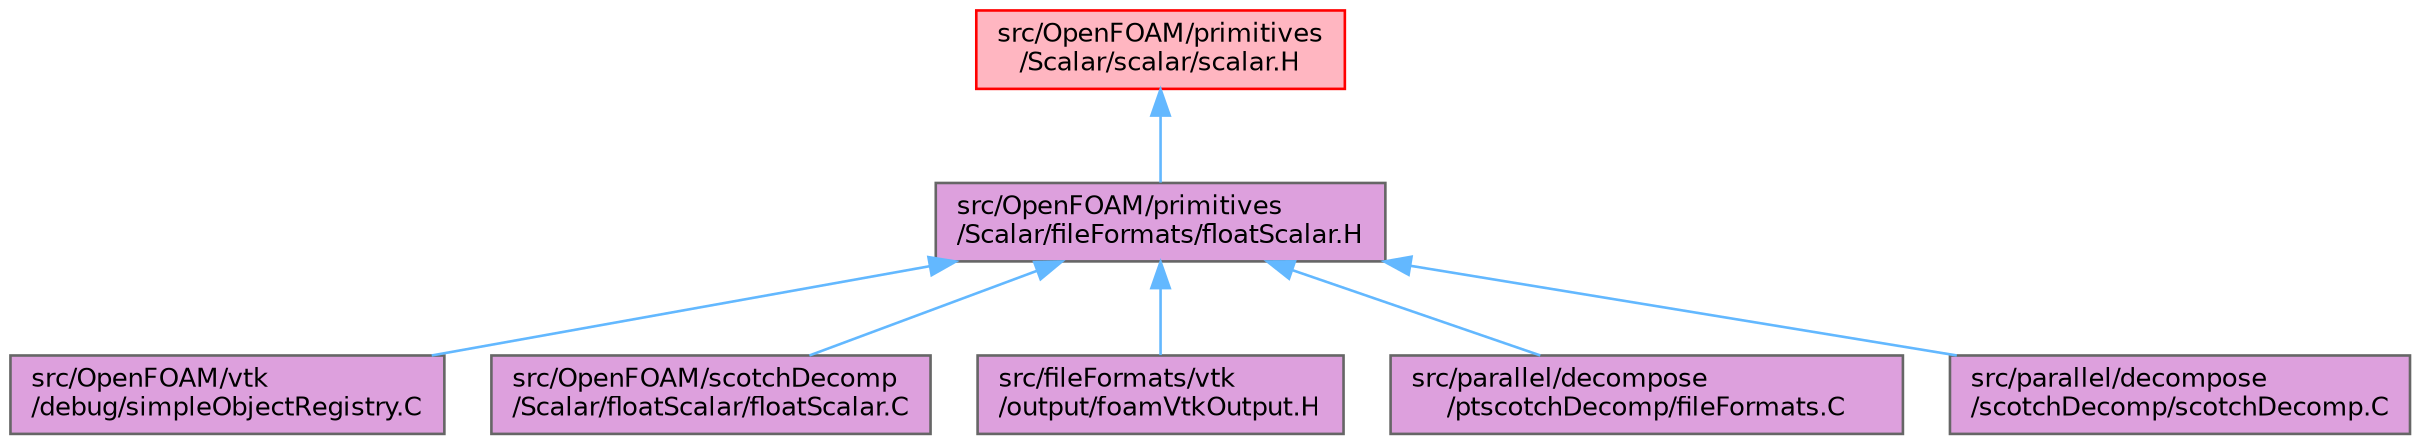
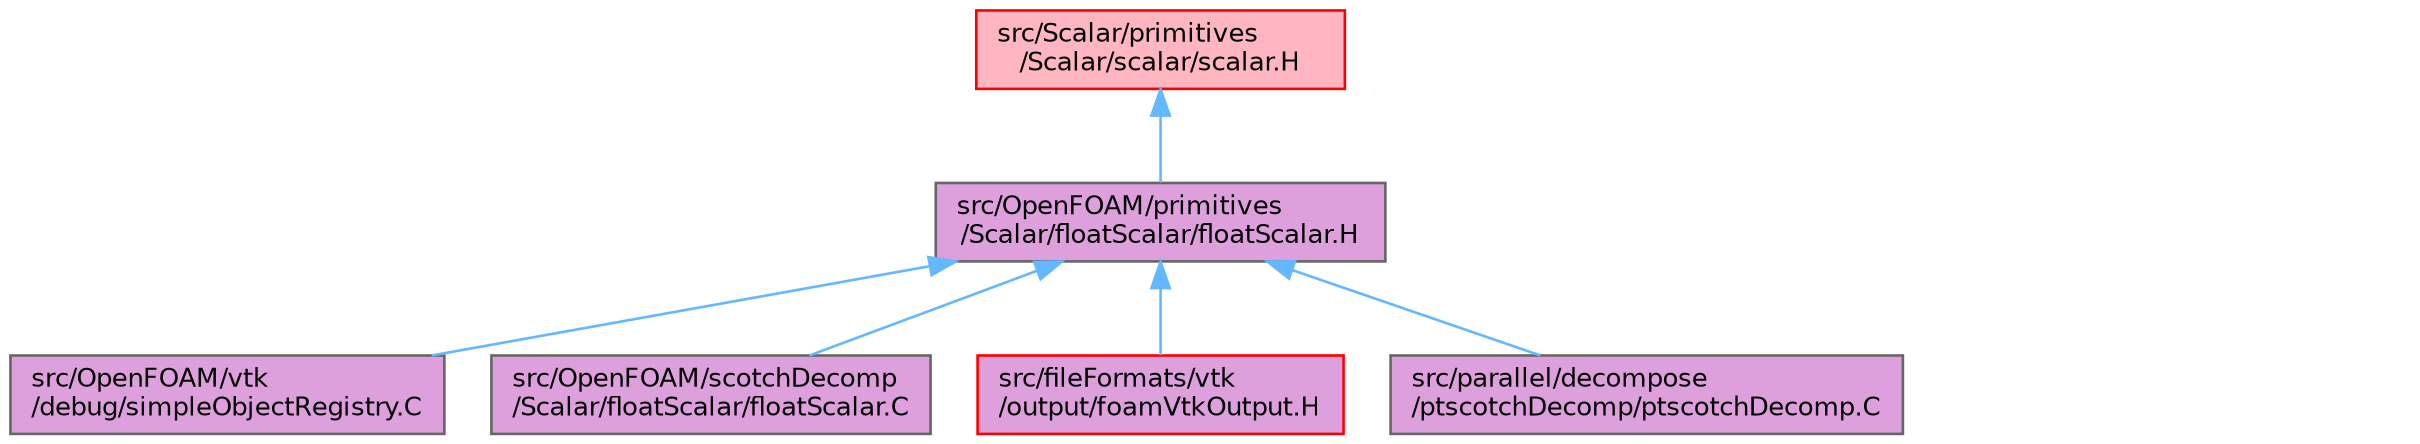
node "src/OpenFOAM/primitives /Scalar/scalar/scalar.H": label "src/OpenFOAM/primitives /Scalar/scalar/scalar.H" -> "src/Scalar/primitives /Scalar/scalar/scalar.H"
node "src/OpenFOAM/primitives /Scalar/fileFormats/floatScalar.H": label "src/OpenFOAM/primitives /Scalar/fileFormats/floatScalar.H" -> "src/OpenFOAM/primitives /Scalar/floatScalar/floatScalar.H"
node "src/fileFormats/vtk /output/foamVtkOutput.H": color grey40 -> red
node "src/parallel/decompose /ptscotchDecomp/fileFormats.C": label "src/parallel/decompose /ptscotchDecomp/fileFormats.C" -> "src/parallel/decompose /ptscotchDecomp/ptscotchDecomp.C"
node "src/parallel/decompose /scotchDecomp/scotchDecomp.C": removed
